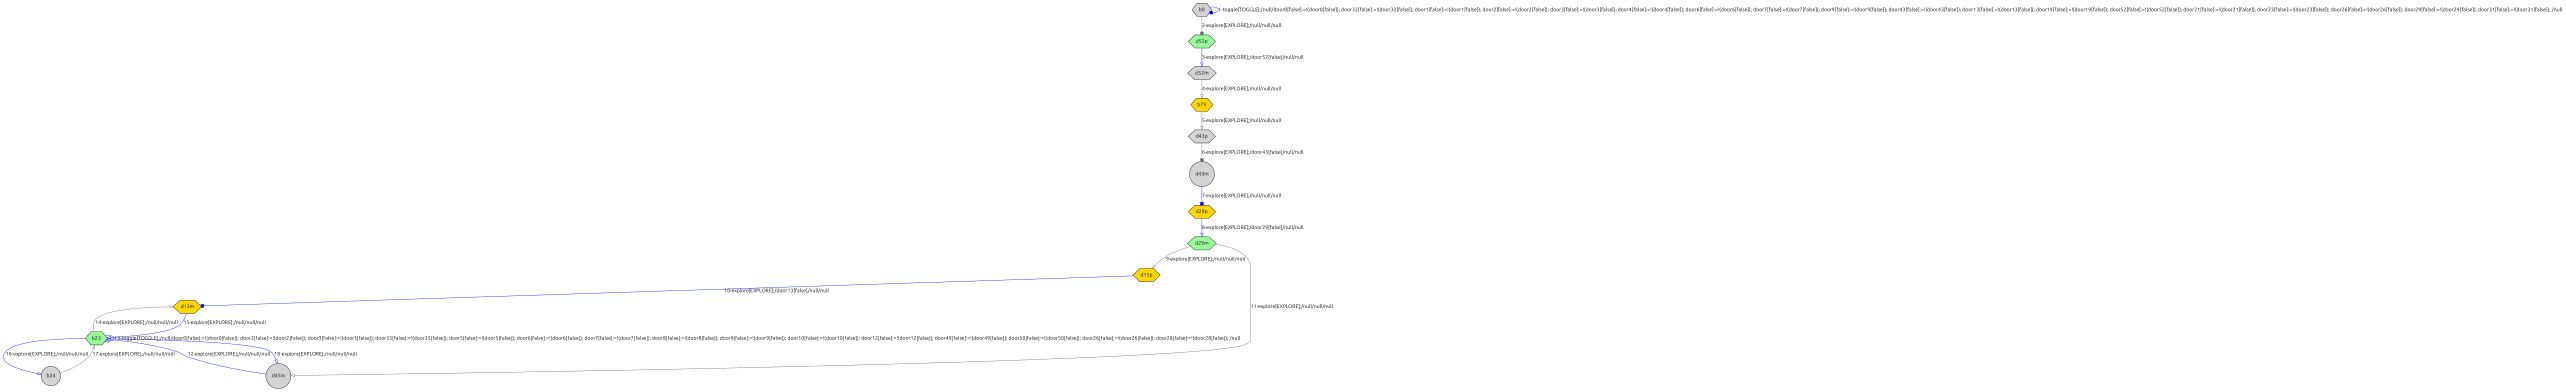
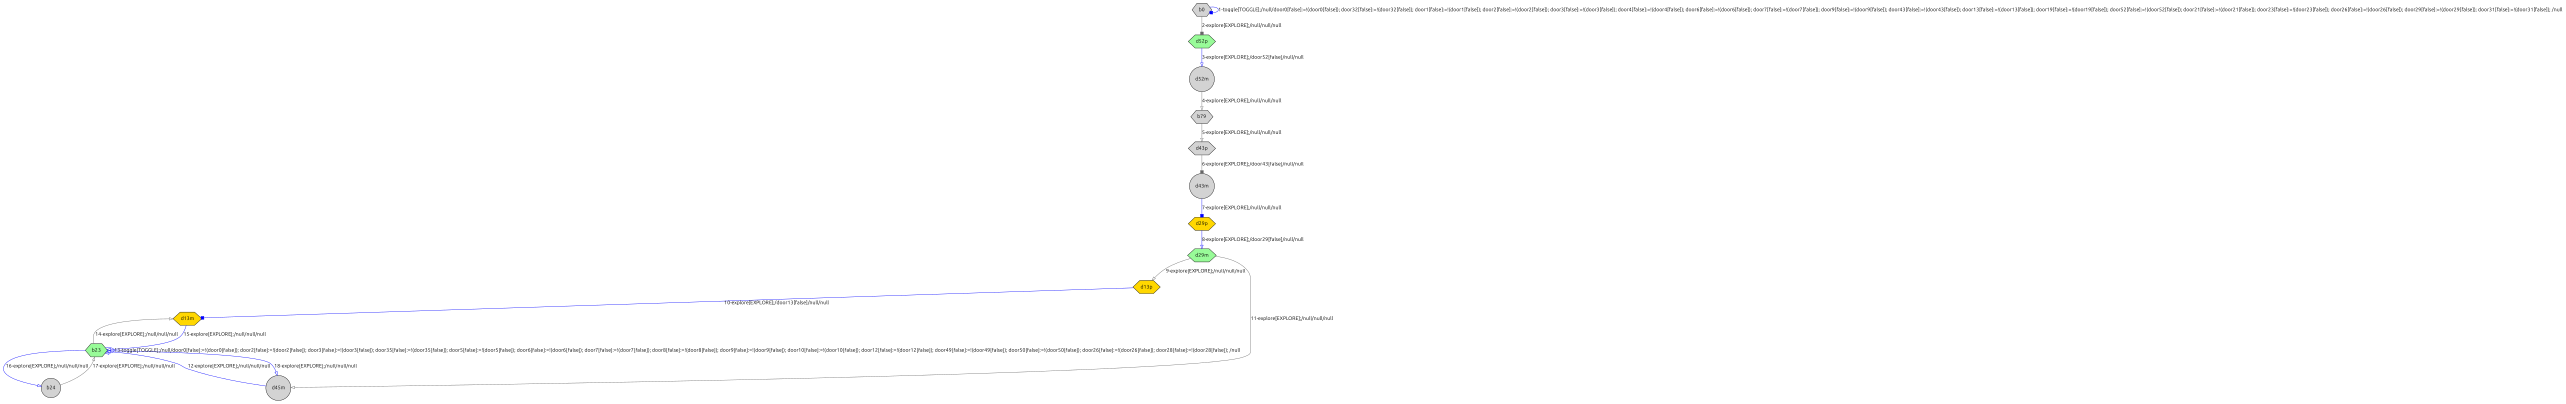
node "d52m": shape hexagon -> circle
node "b79": fillcolor gold -> lightgrey
